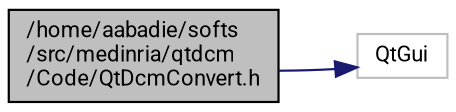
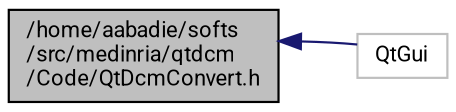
edge "/home/aabadie/softs /src/medinria/qtdcm /Code/QtDcmConvert.h" -> "QtGui": reversed
